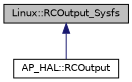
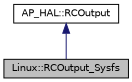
edge "AP_HAL::RCOutput" -> "Linux::RCOutput_Sysfs": reversed
